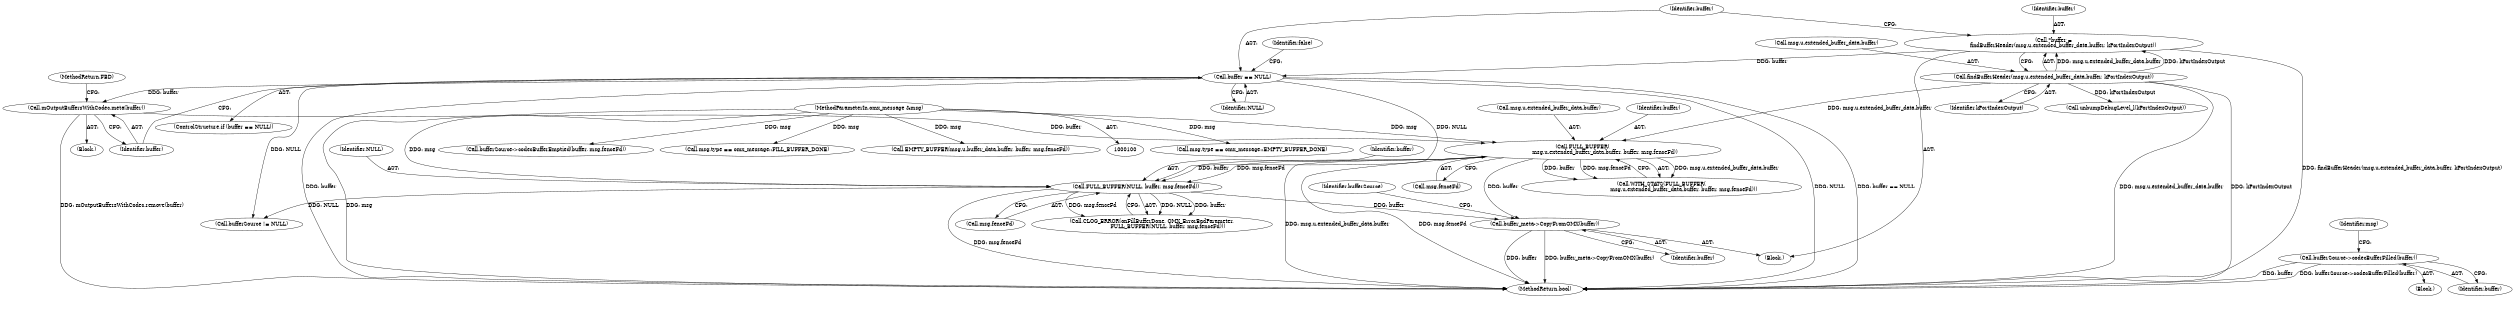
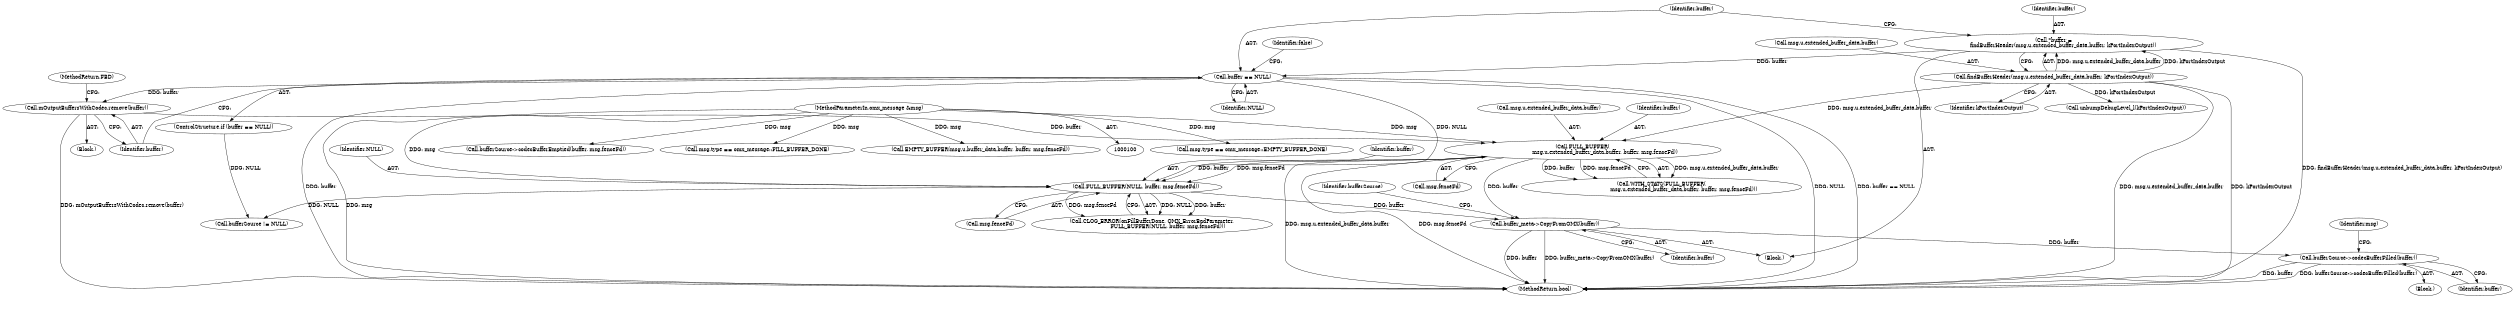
edge "(Call,buffer == NULL)" -> "(Call,bufferSource != NULL)": now "(ControlStructure,if (buffer == NULL))" -> "(Call,bufferSource != NULL)"
node "(Call,mOutputBuffersWithCodec.meta(buffer))": label "(Call,mOutputBuffersWithCodec.meta(buffer))" -> "(Call,mOutputBuffersWithCodec.remove(buffer))"
edge "(Call,buffer_meta->CopyFromOMX(buffer))" -> "(Call,bufferSource->codecBufferFilled(buffer))": added, label "DDG: buffer"
edge "(Call,FULL_BUFFER(NULL, buffer, msg.fenceFd))" -> "(MethodReturn,bool)": removed, label "DDG: msg.fenceFd"
